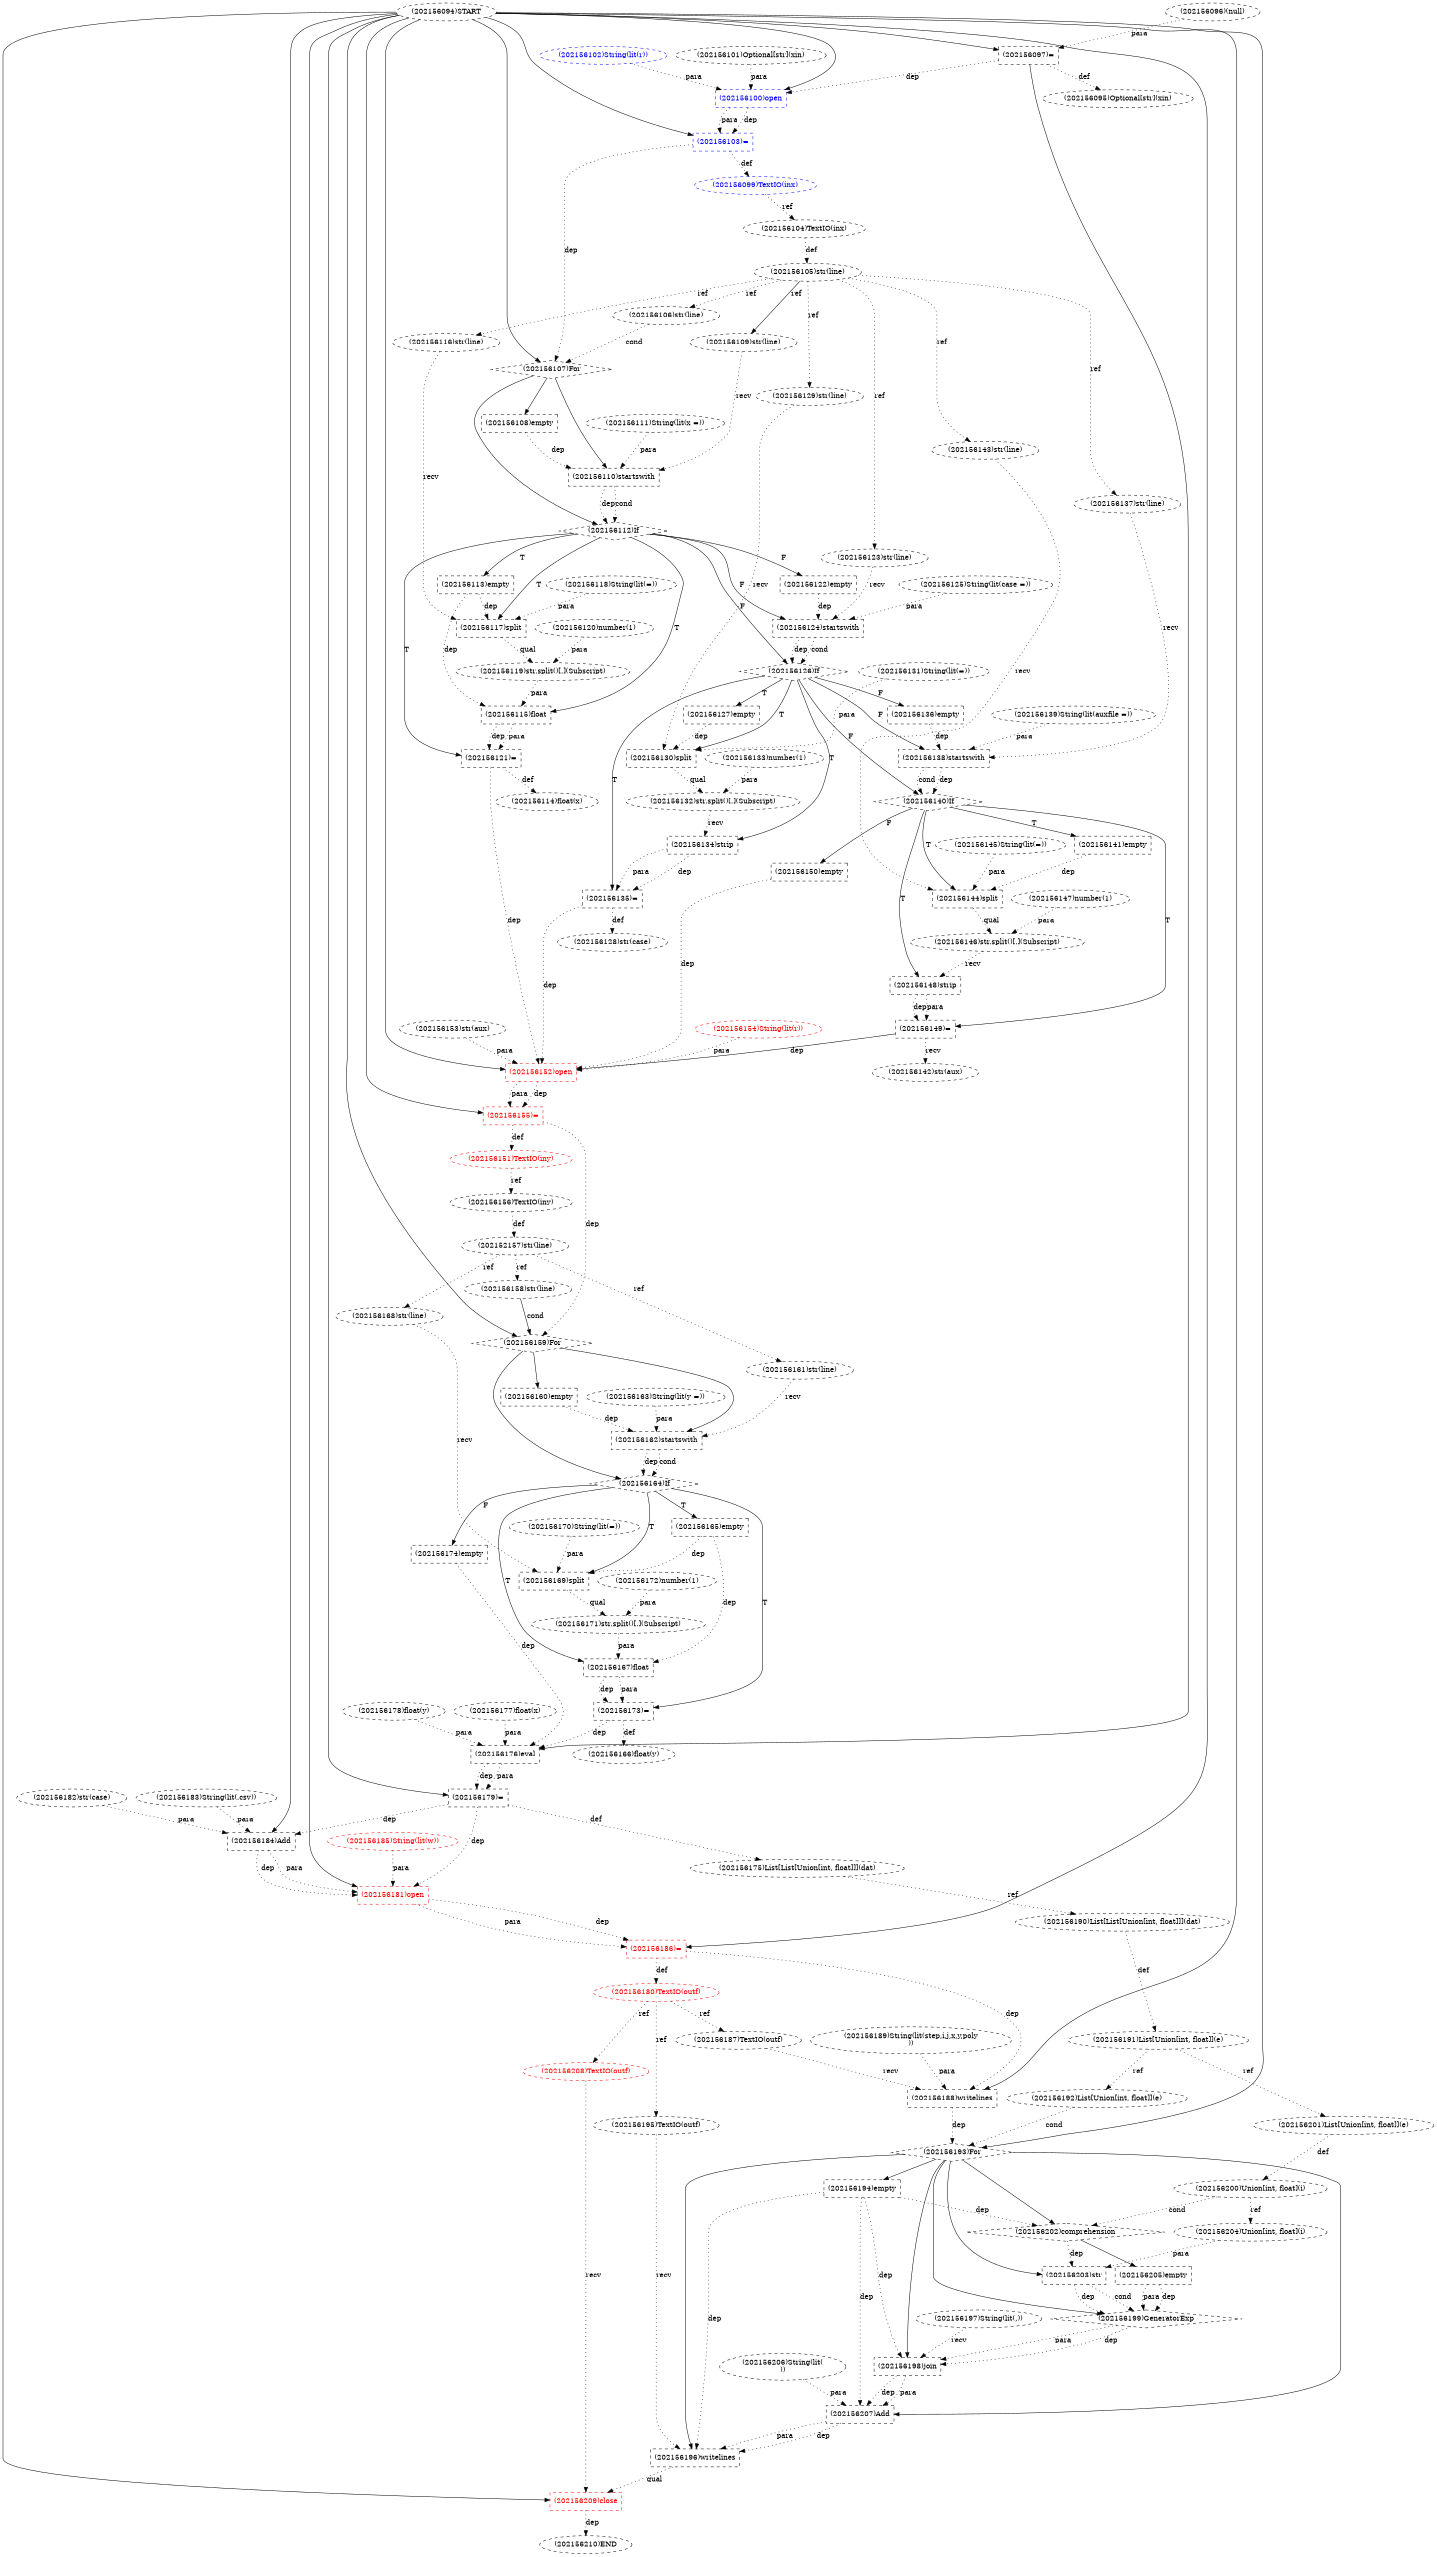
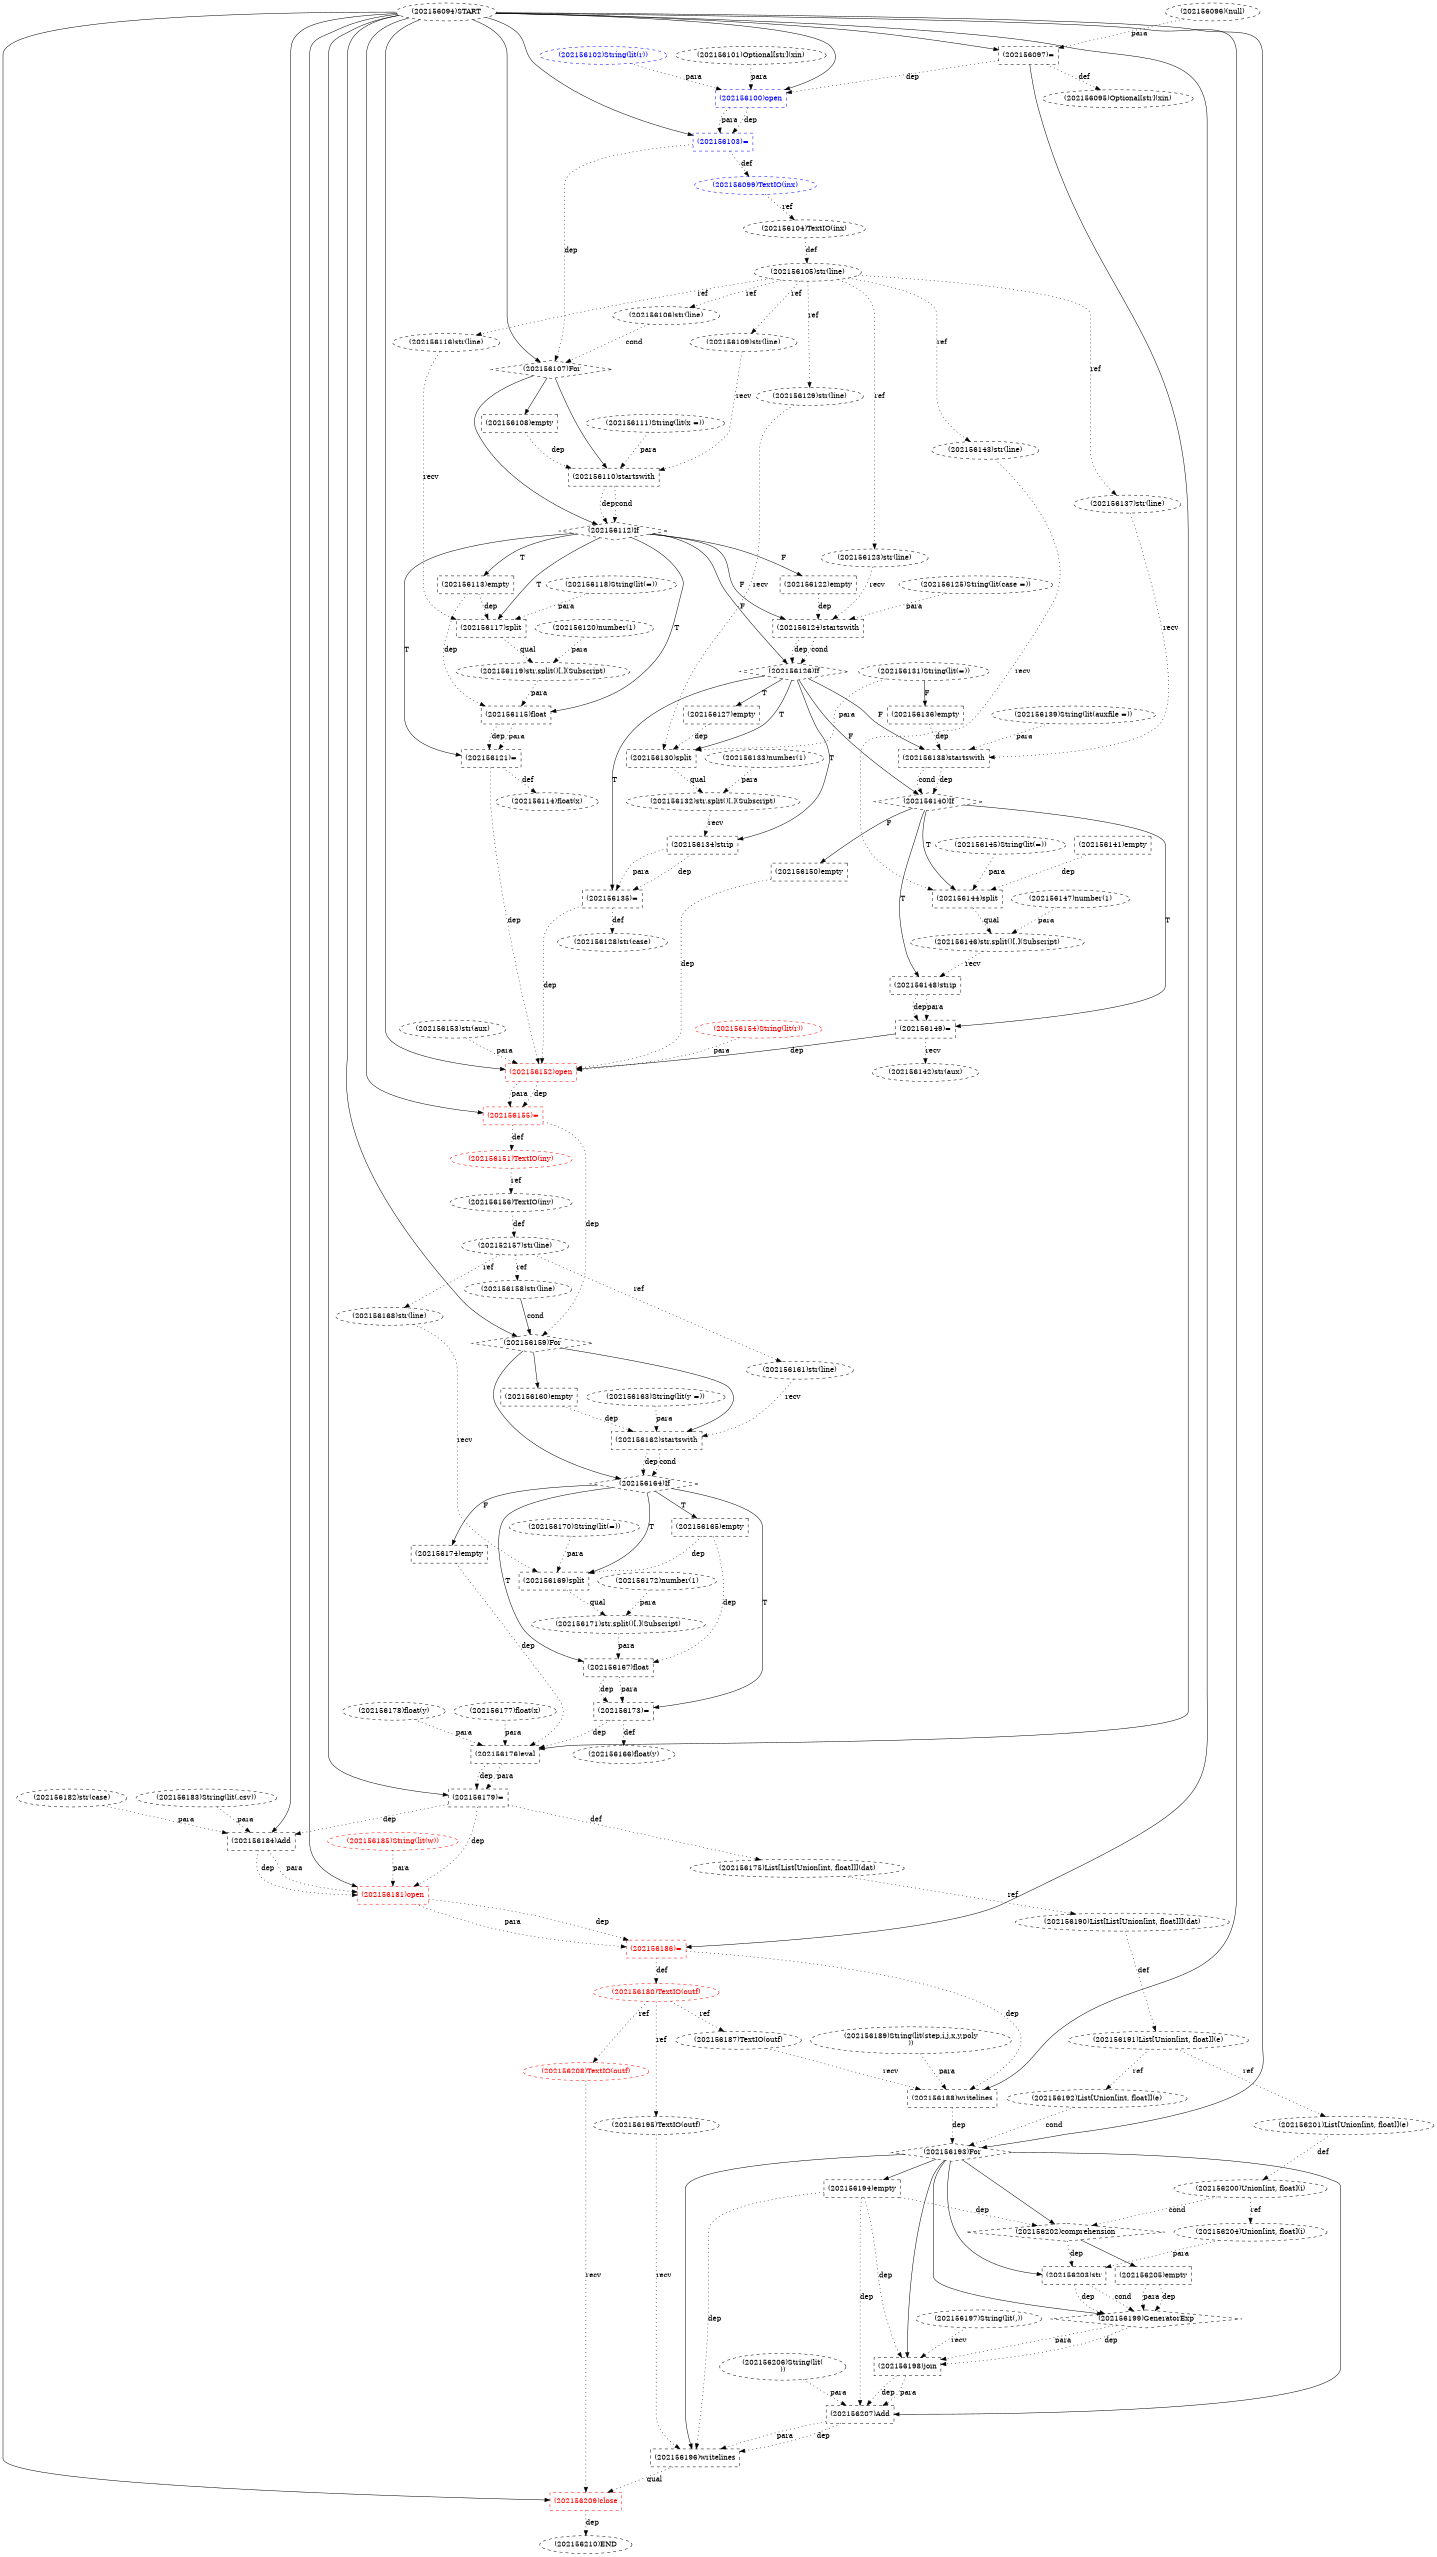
edge "(202156105)str(line)" -> "(202156109)str(line)": style solid -> dotted
edge "(202156126)If" -> "(202156136)empty": now "(202156131)String(lit(=))" -> "(202156136)empty"
edge "(202156140)If" -> "(202156141)empty": removed, label "T"
